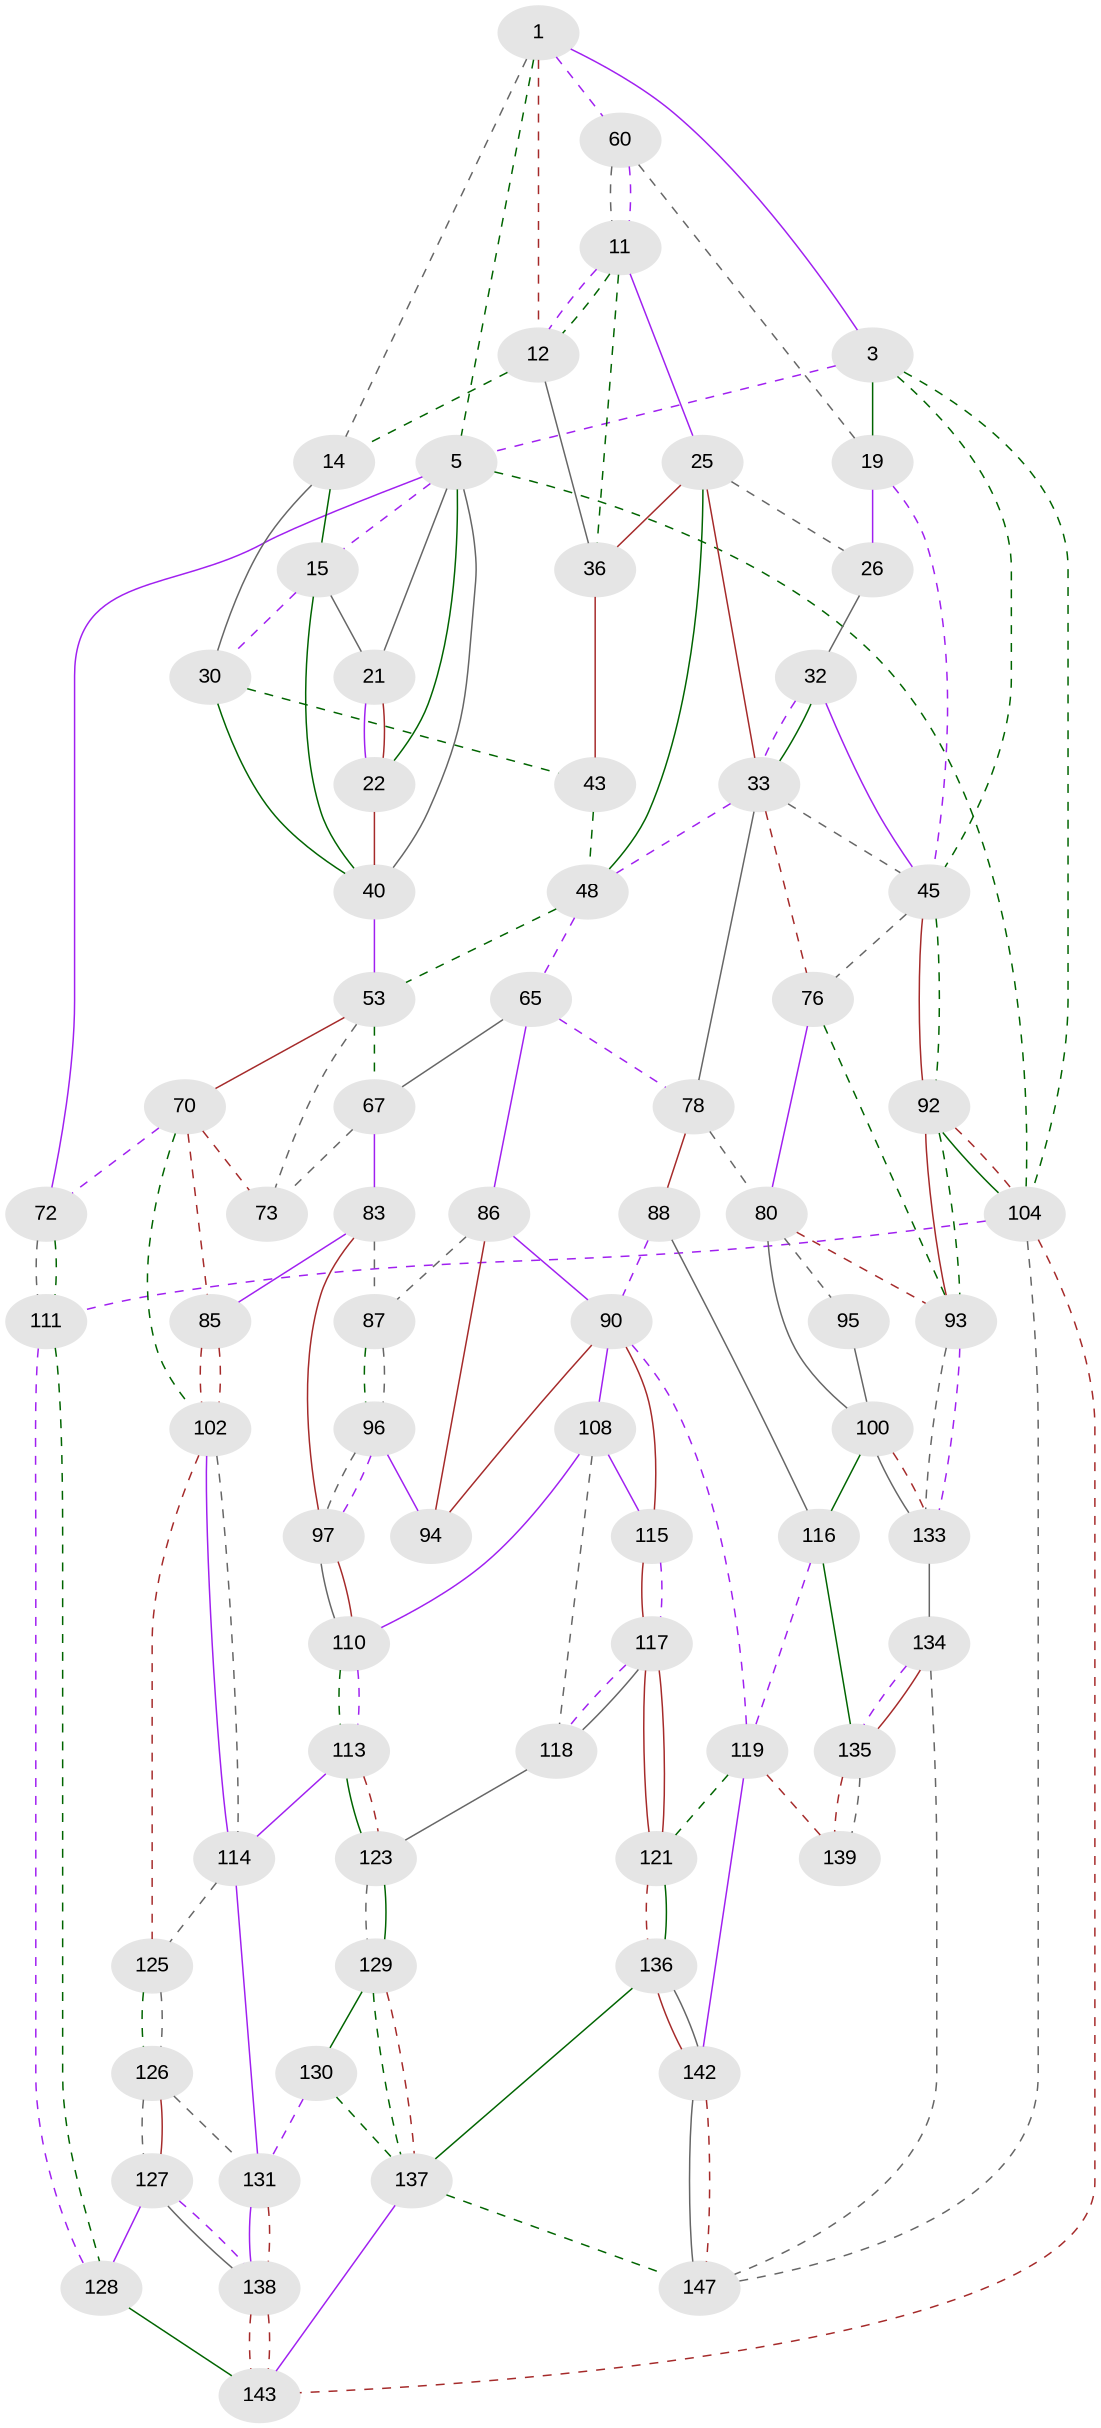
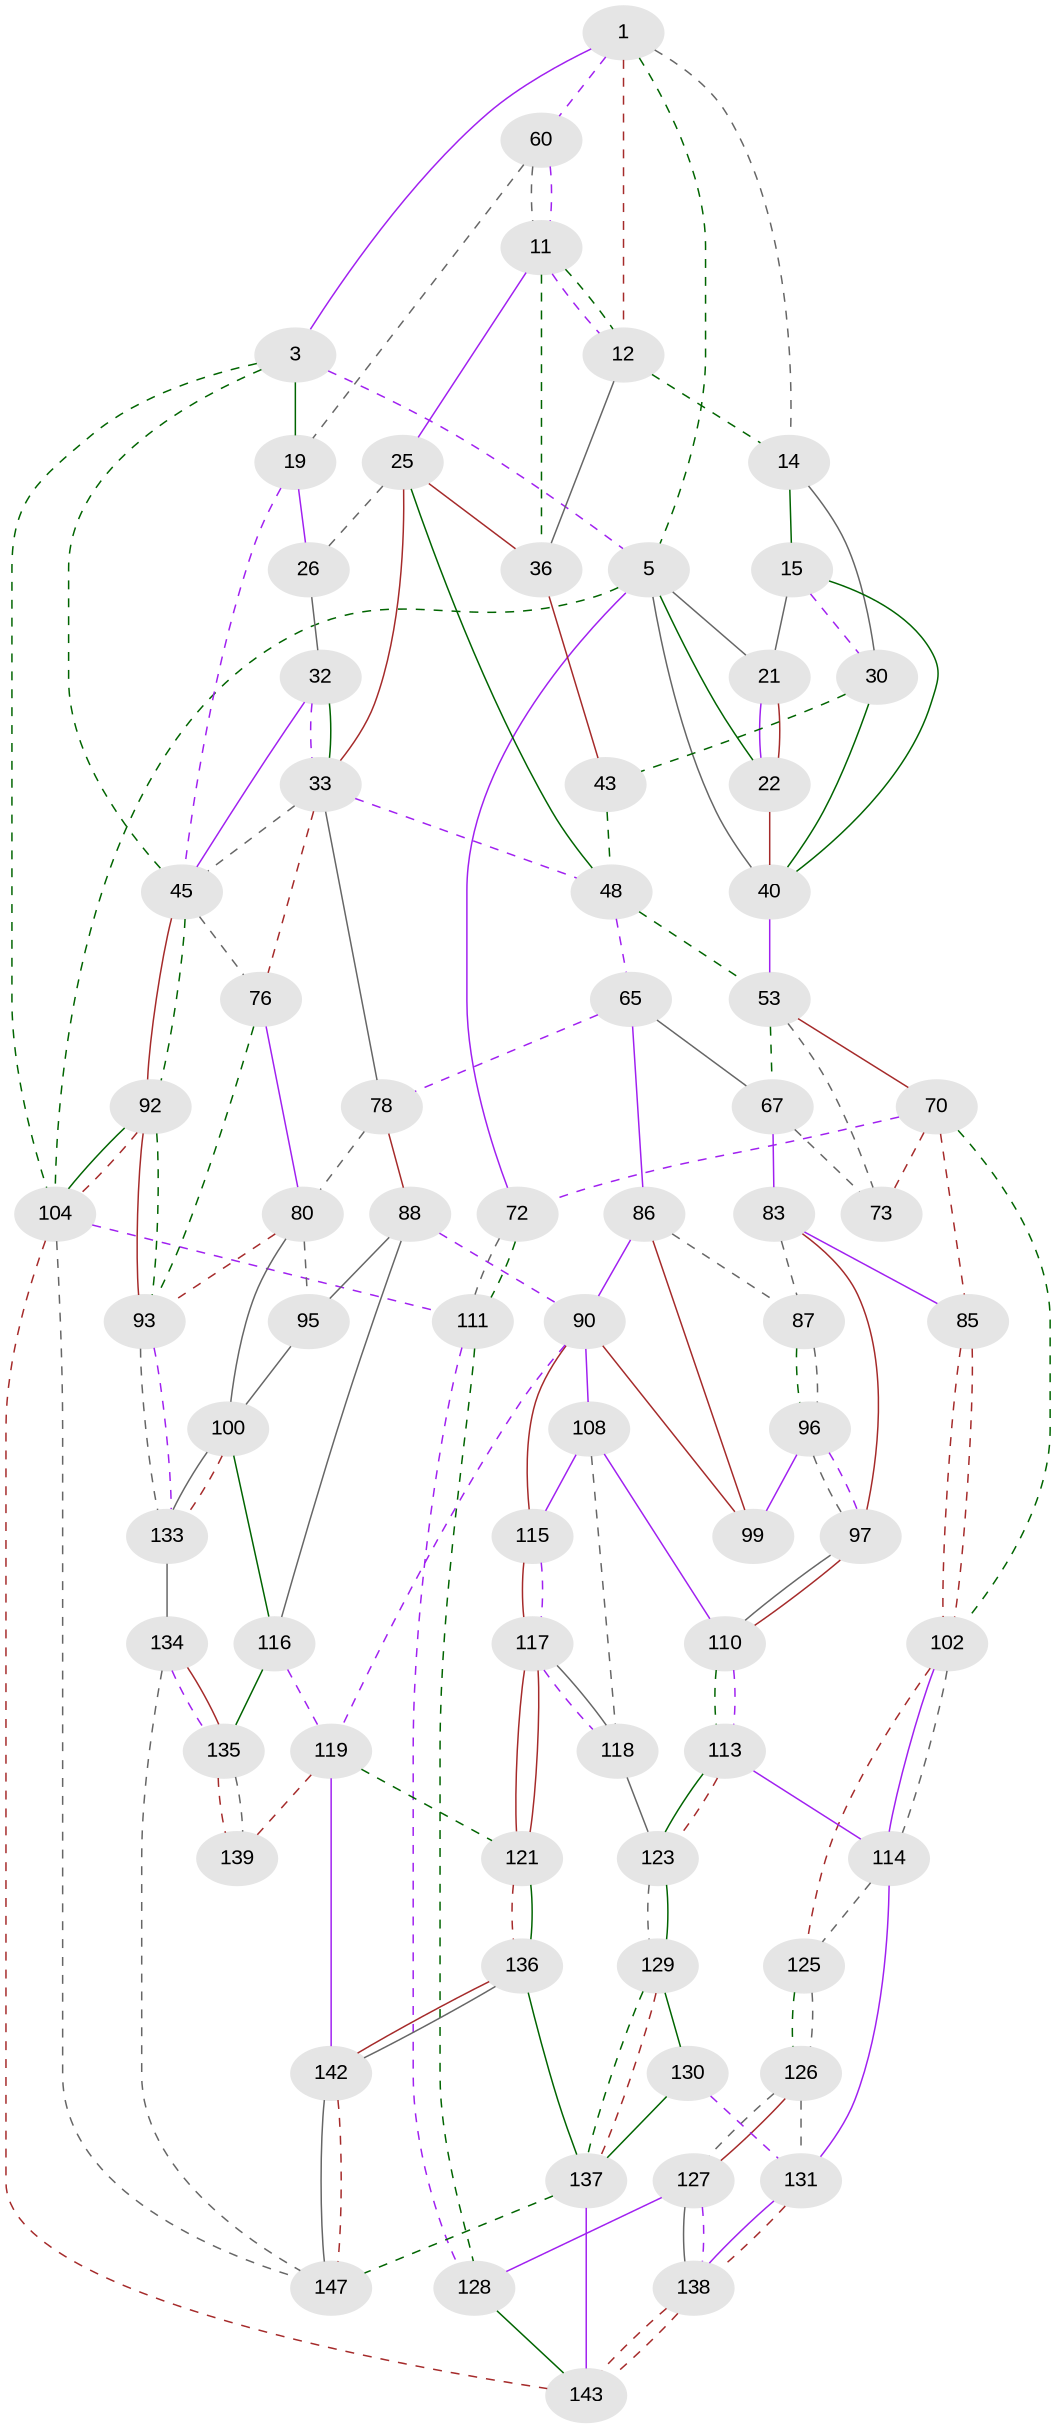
edge "5" -- "15": removed
edge "88" -- "95": added
node "94": label "94" -> "99"
edge "130" -- "137": style dashed -> solid
